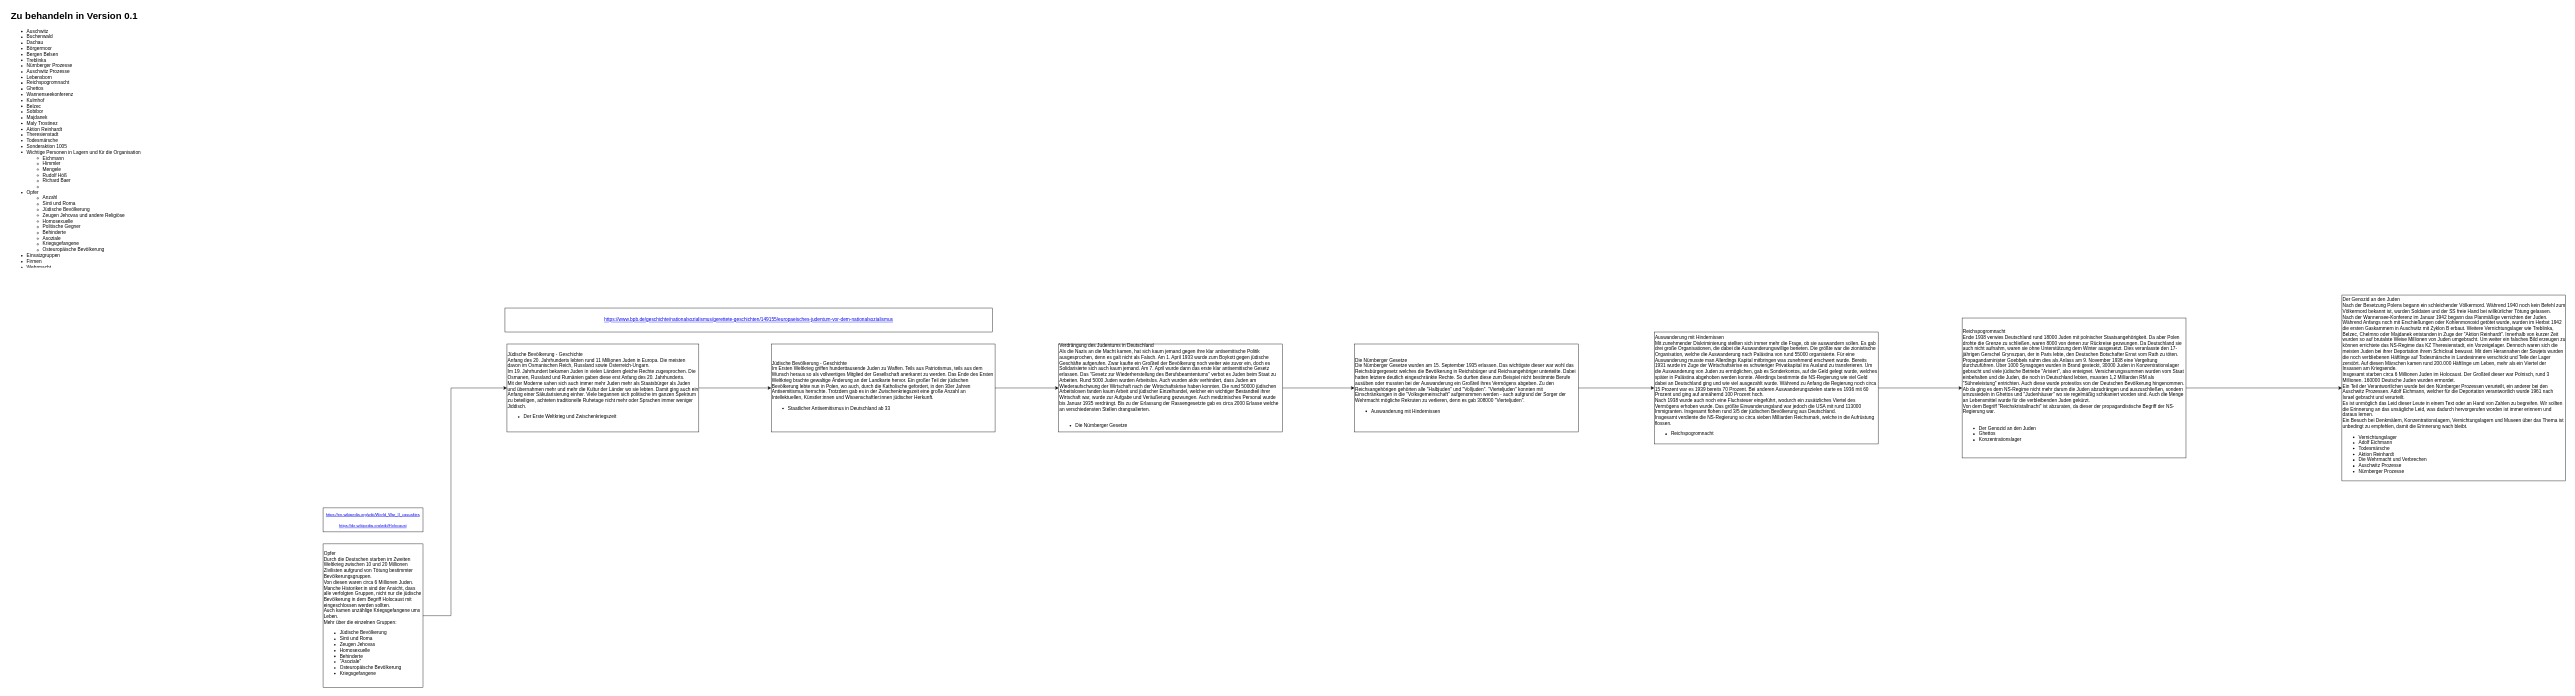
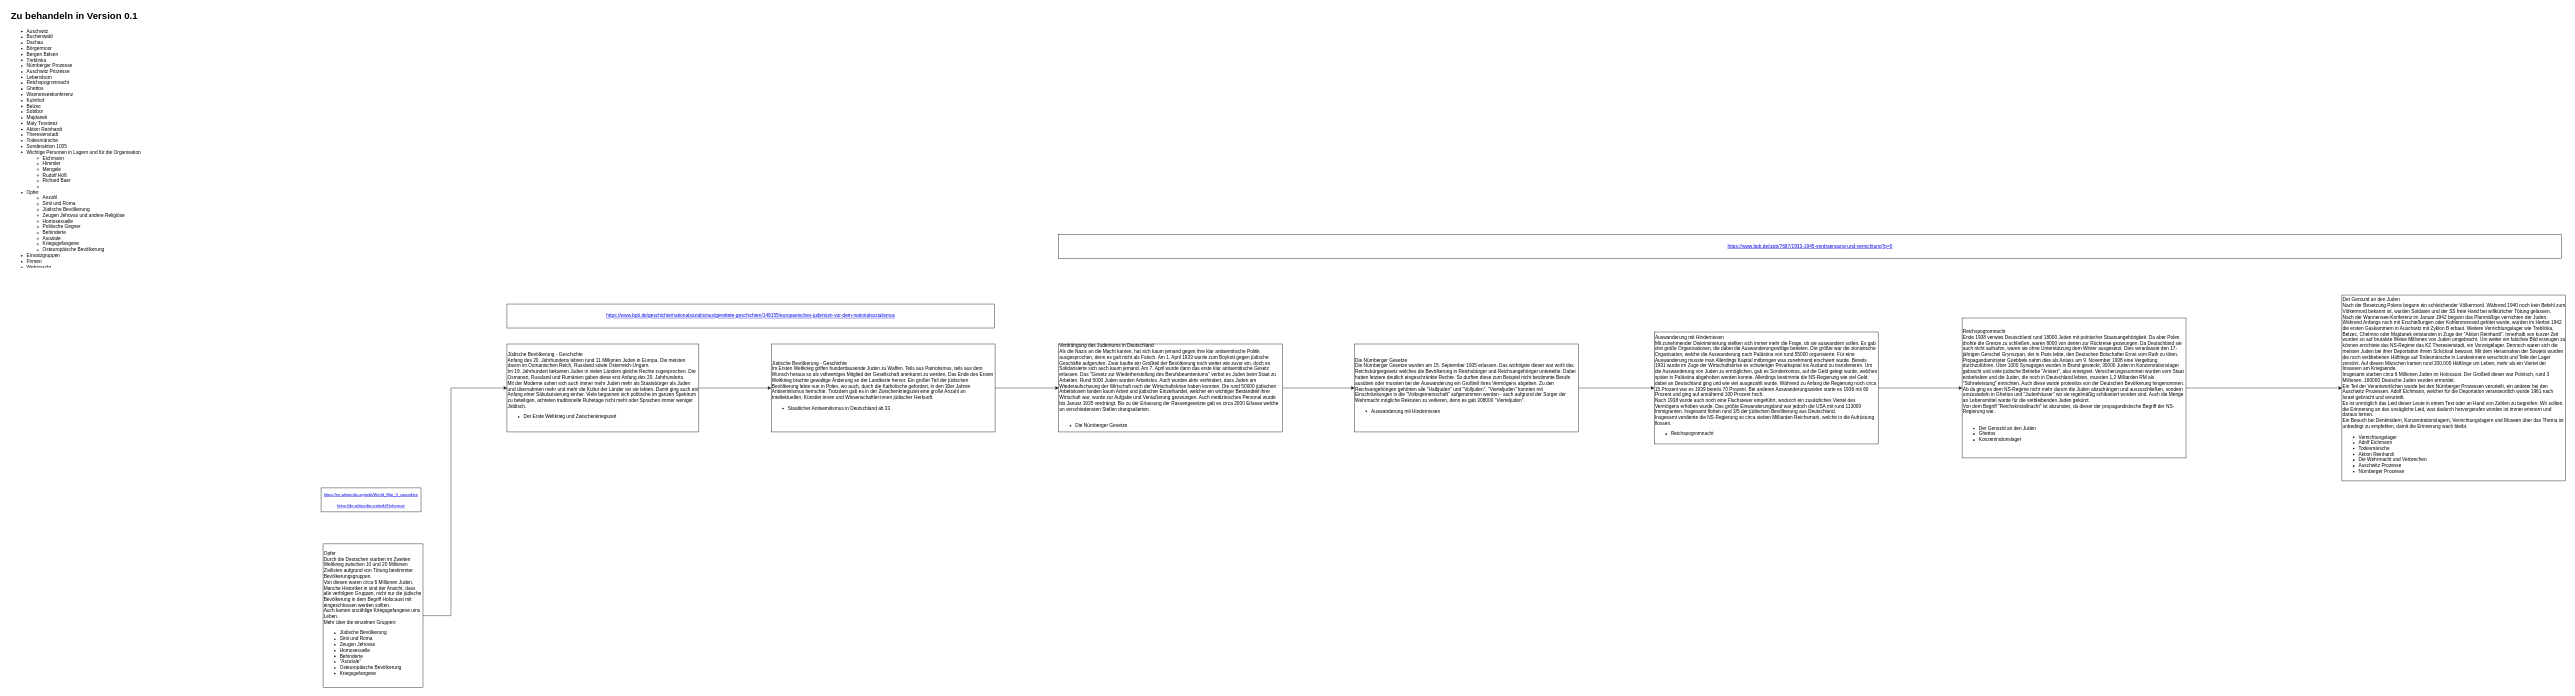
node "https://www.bpb.de/izpb/7687/1933-1945-verdraengung-und-vernichtung?p=0": added
node "https://www.bpb.de/geschichte/nationalsozialismus/gerettete-geschichten/149155/europaeisches-judentum-vor-dem-nationalsozialismus": moved (749, 320) -> (751, 316)
node "https://en.wikipedia.org/wiki/World_War_II_casualties https://de.wikipedia.org/wiki/Holocaust": moved (373, 520) -> (371, 500)
